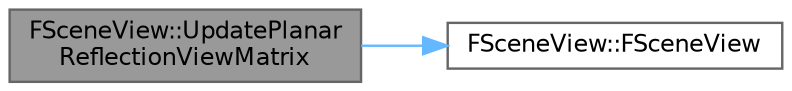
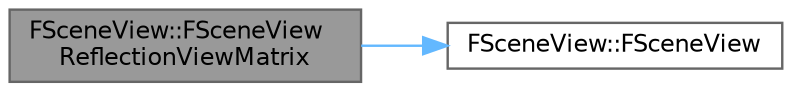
node "FSceneView::UpdatePlanar ReflectionViewMatrix": label "FSceneView::UpdatePlanar ReflectionViewMatrix" -> "FSceneView::FSceneView ReflectionViewMatrix"
